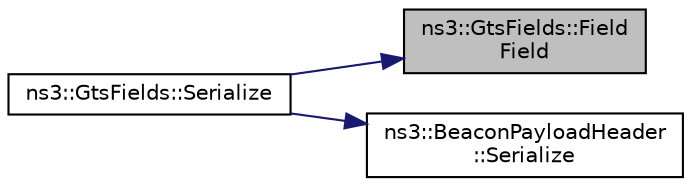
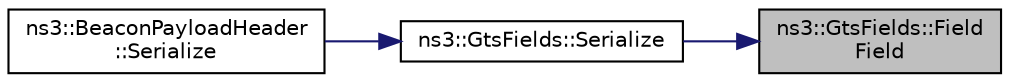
edge "ns3::GtsFields::Serialize" -> "ns3::BeaconPayloadHeader ::Serialize": reversed
